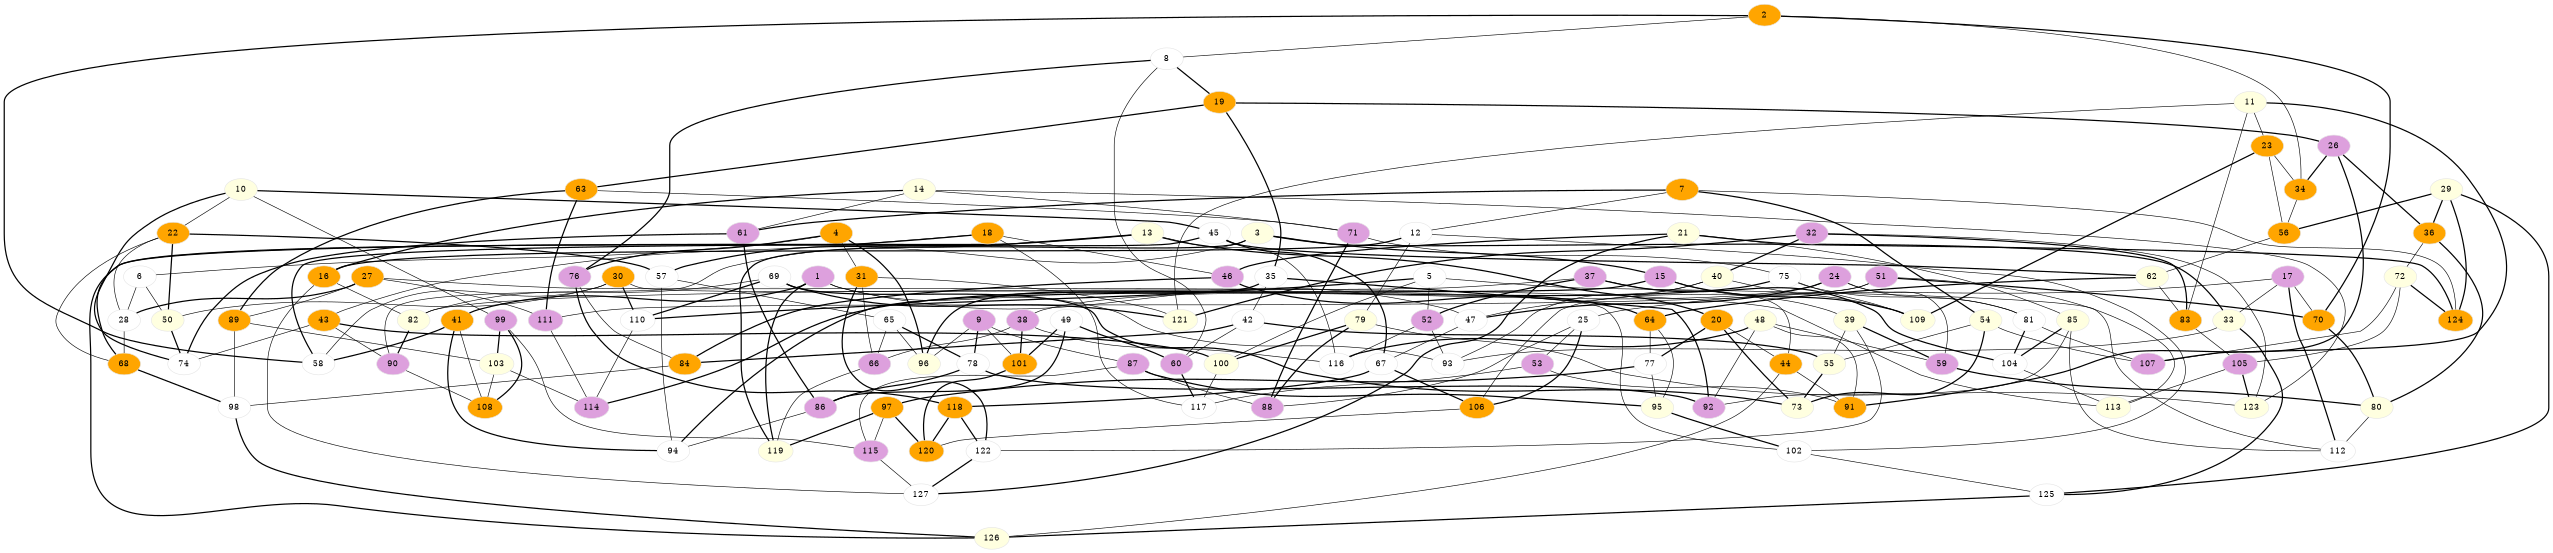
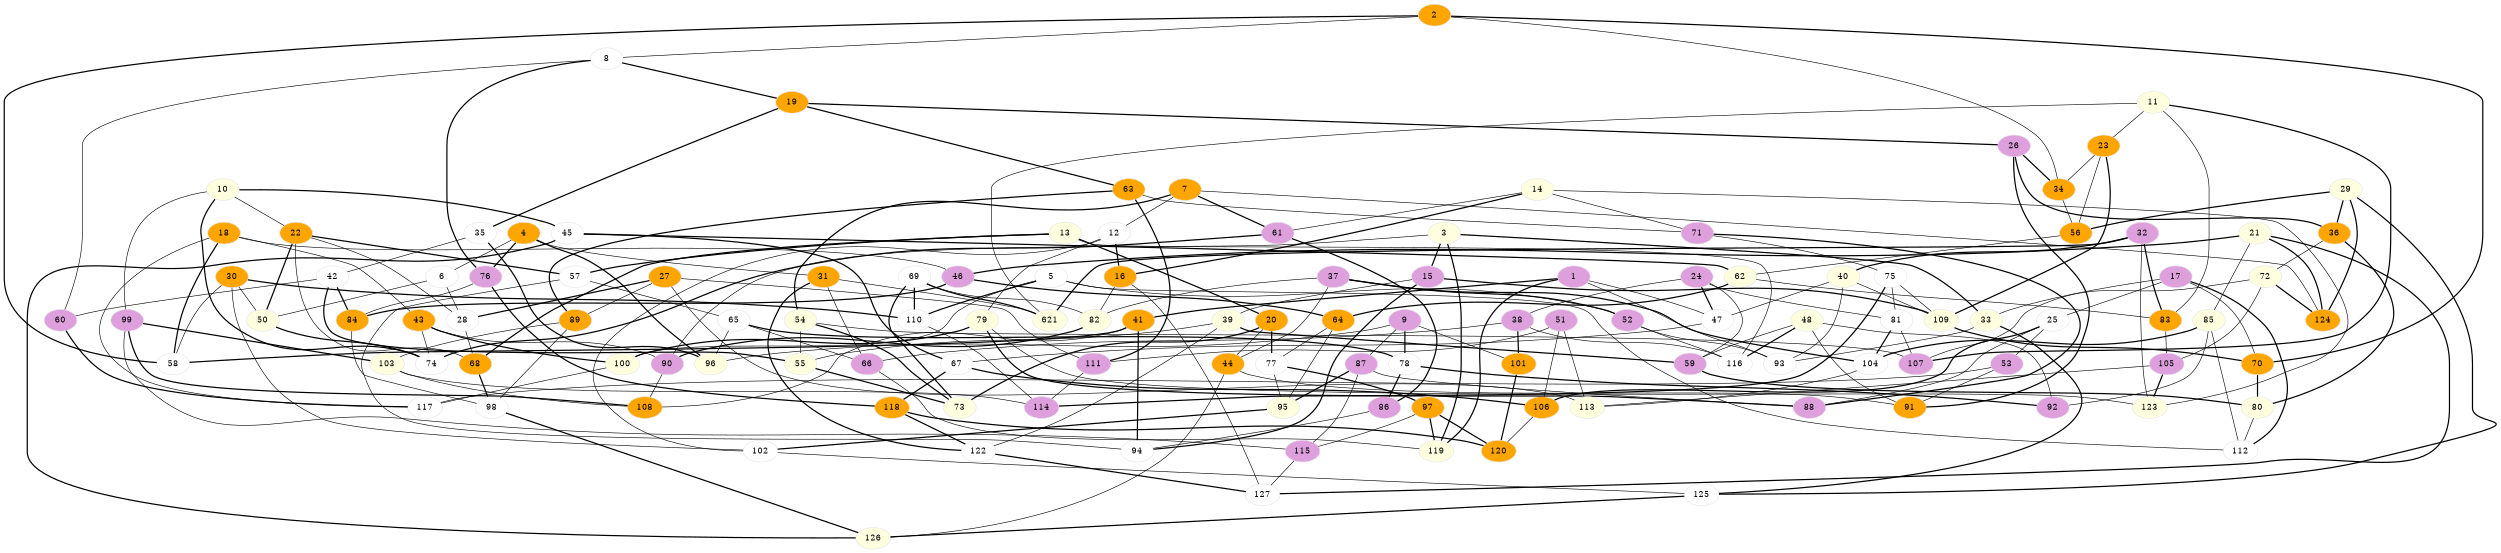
edge "51" -- "70": now "109" -- "70"
edge "35" -- "92": removed
node "49": removed
node "121": label "121" -> "621"
